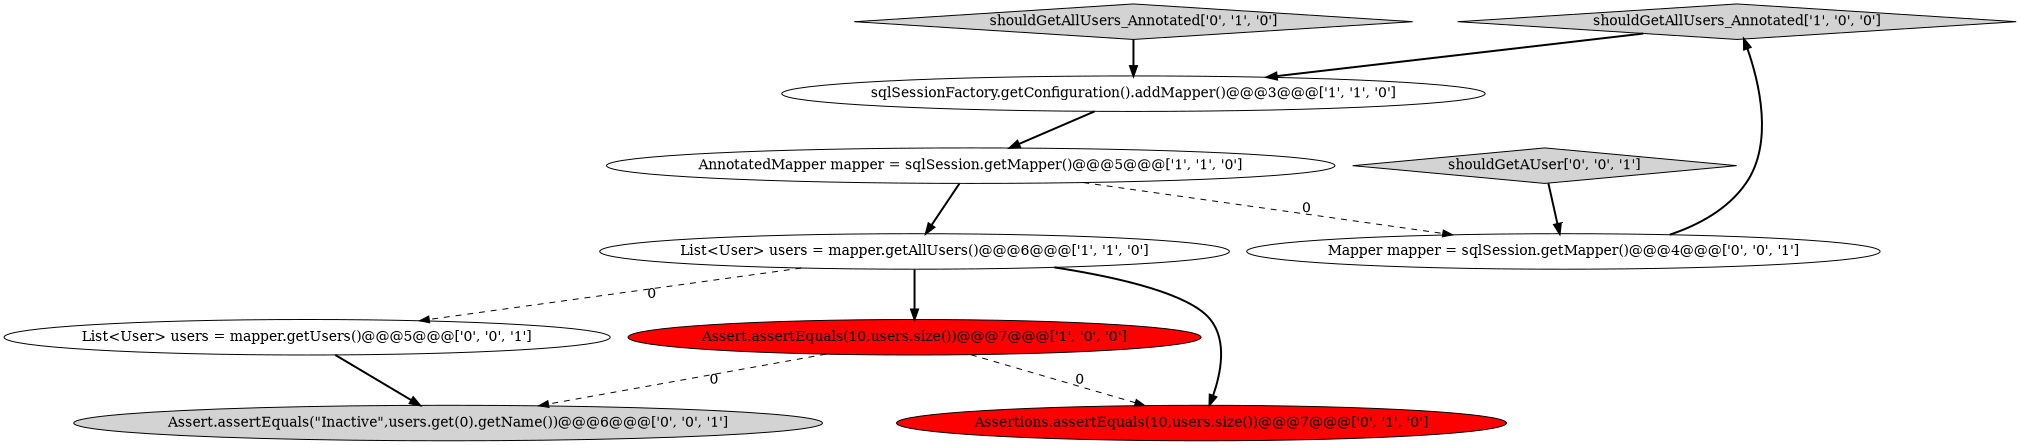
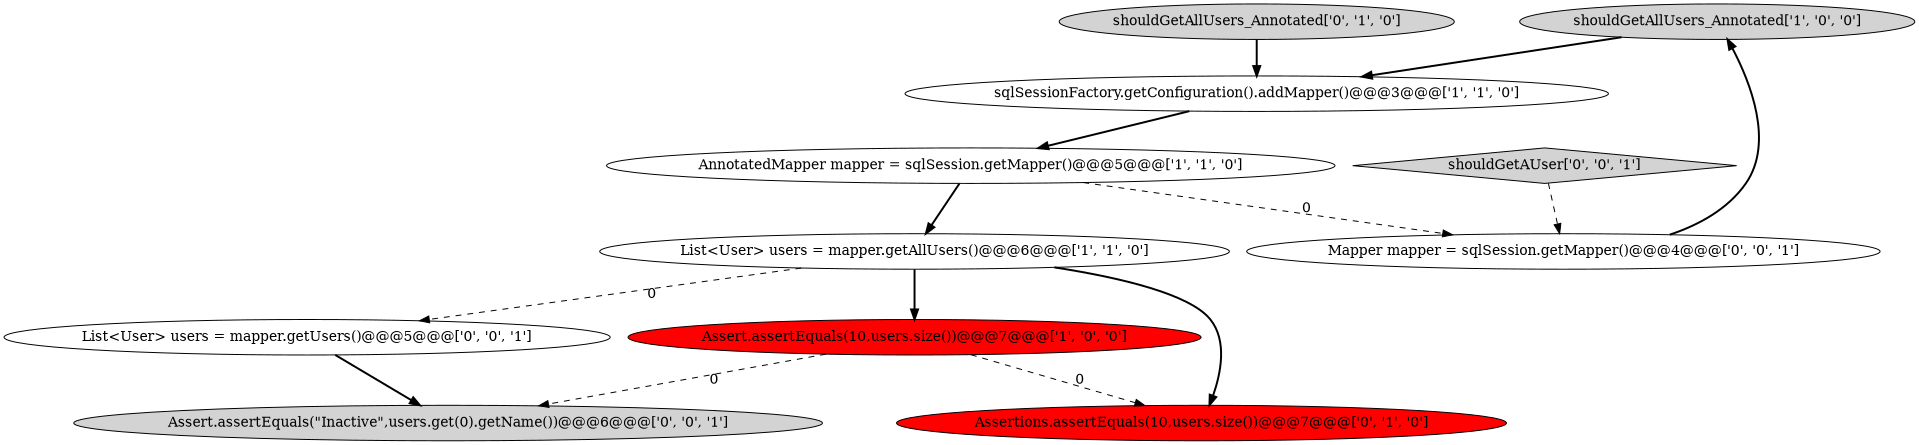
node "shouldGetAllUsers_Annotated['0', '1', '0']": shape diamond -> ellipse
node "shouldGetAllUsers_Annotated['1', '0', '0']": shape diamond -> ellipse
edge "shouldGetAUser['0', '0', '1']" -> "Mapper mapper = sqlSession.getMapper()@@@4@@@['0', '0', '1']": style bold -> dashed
